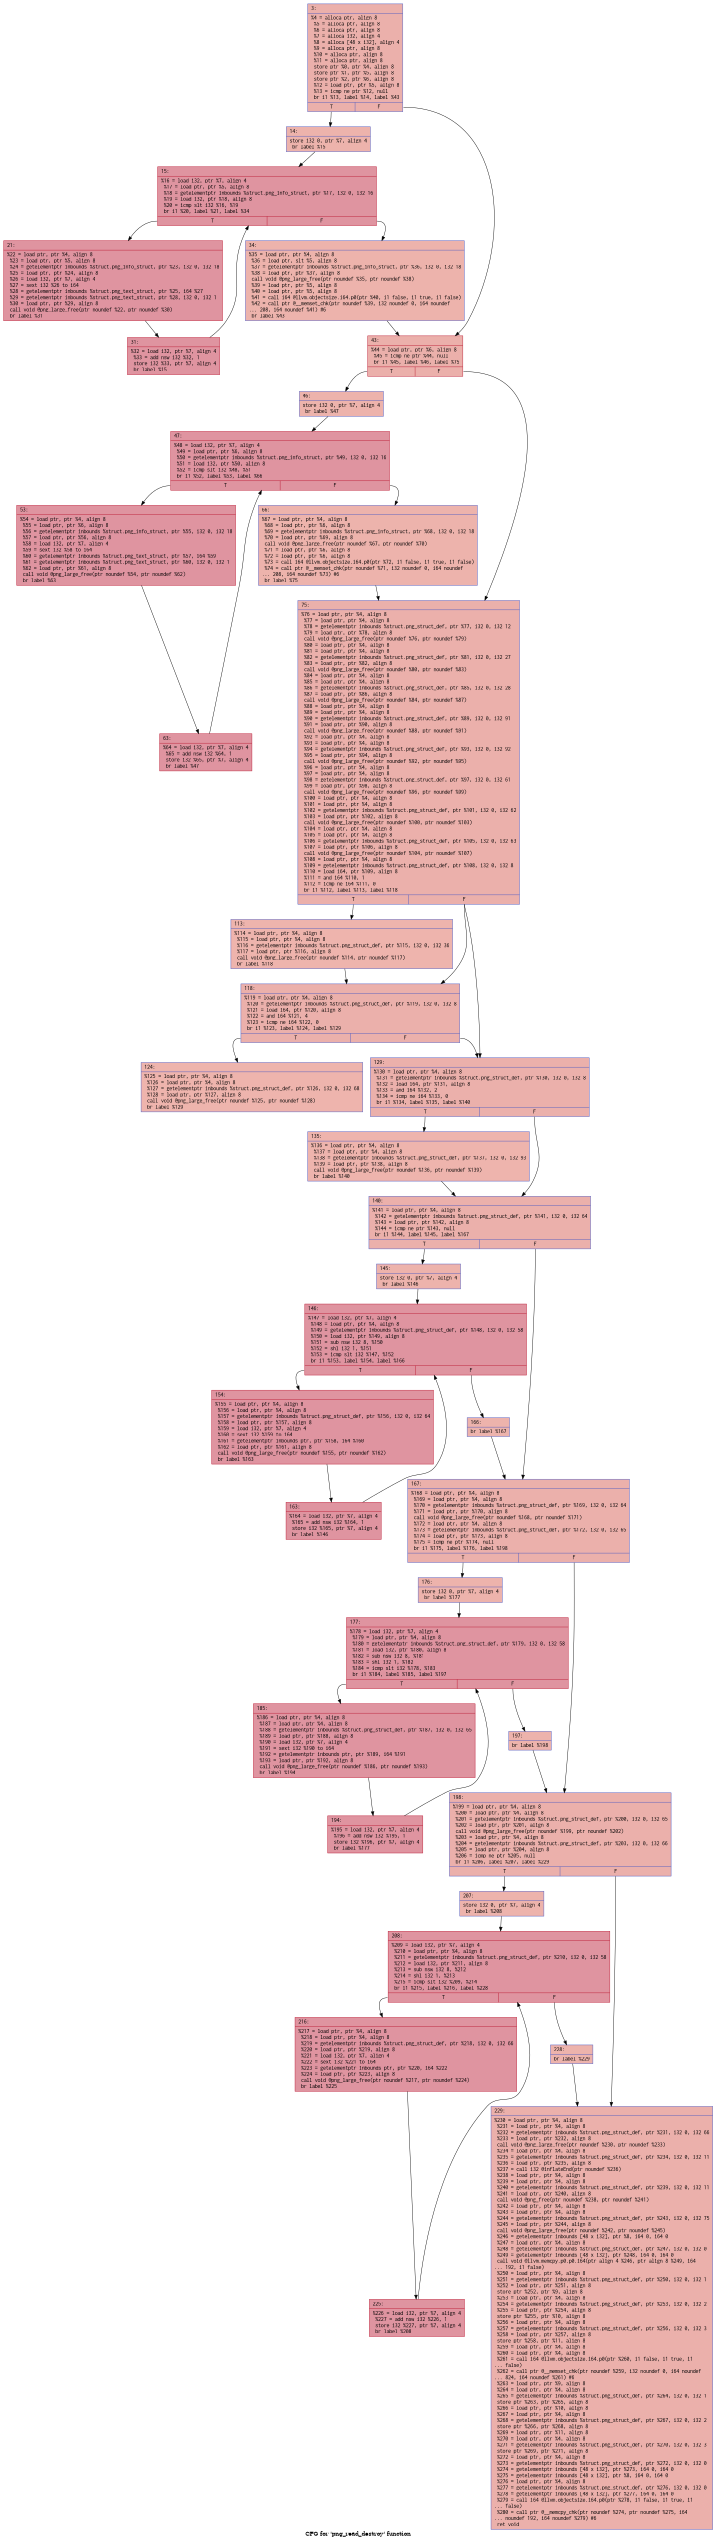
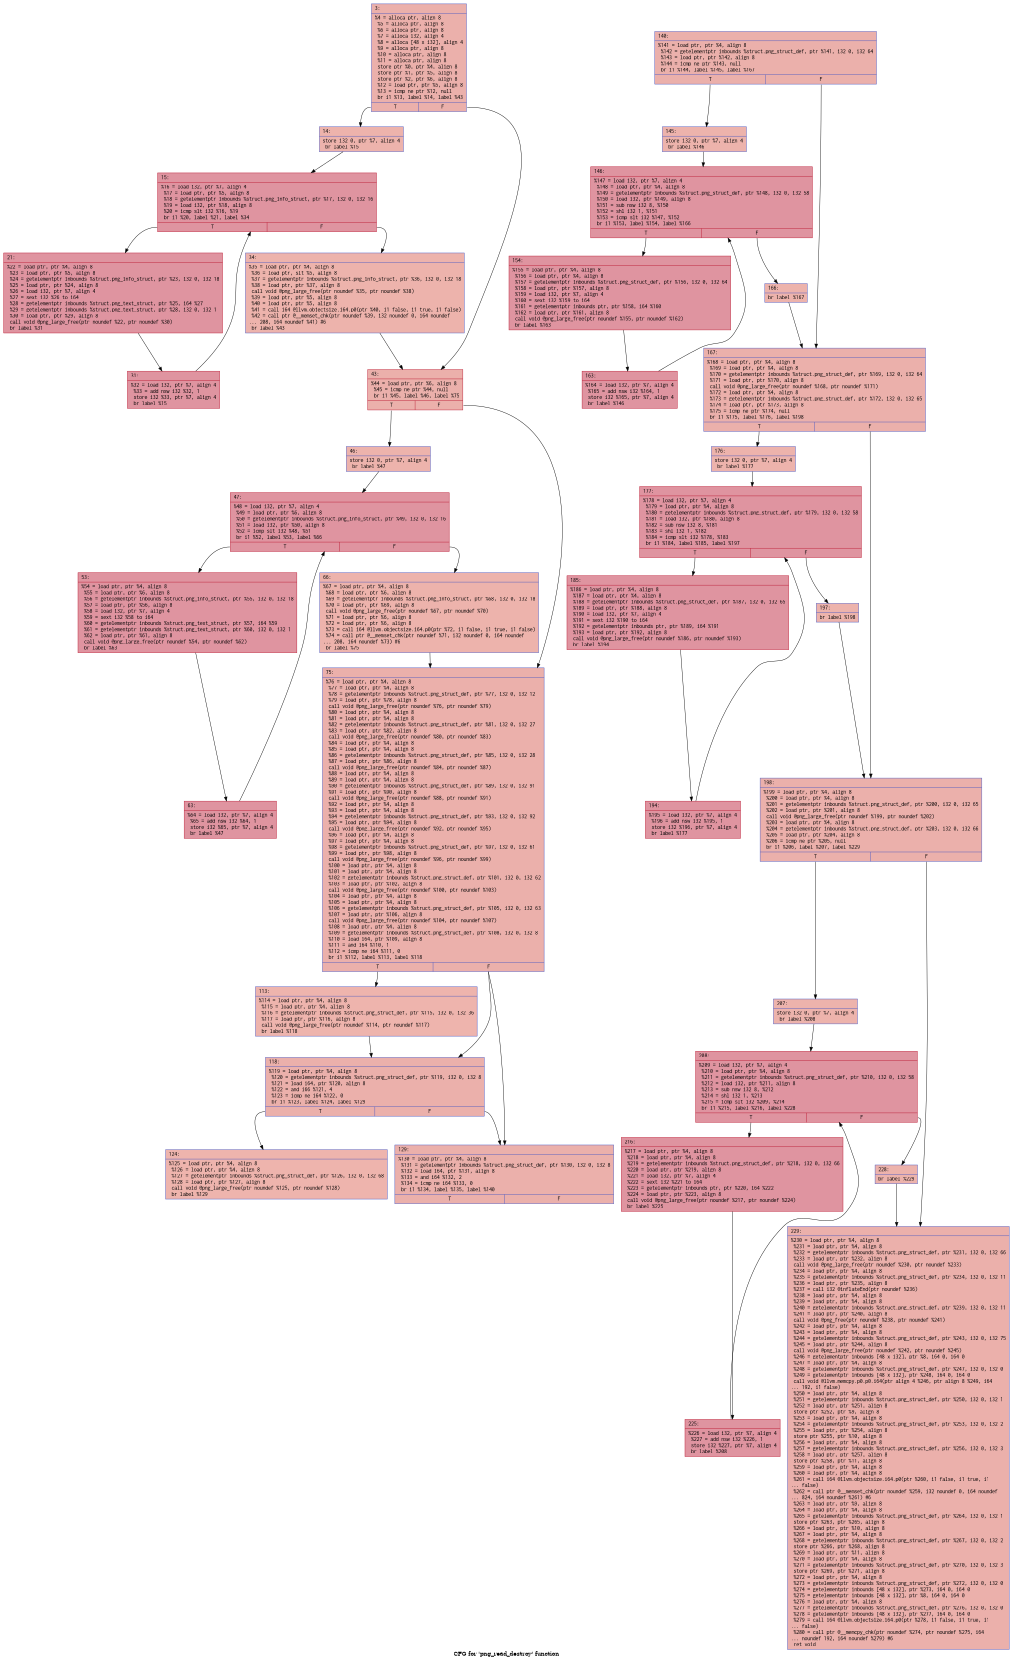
node "118:": text "%122 = and i64 %121, 4" -> "%122 = and i66 %121, 4"
node "135:": removed
edge "129:" -> "140:": removed
